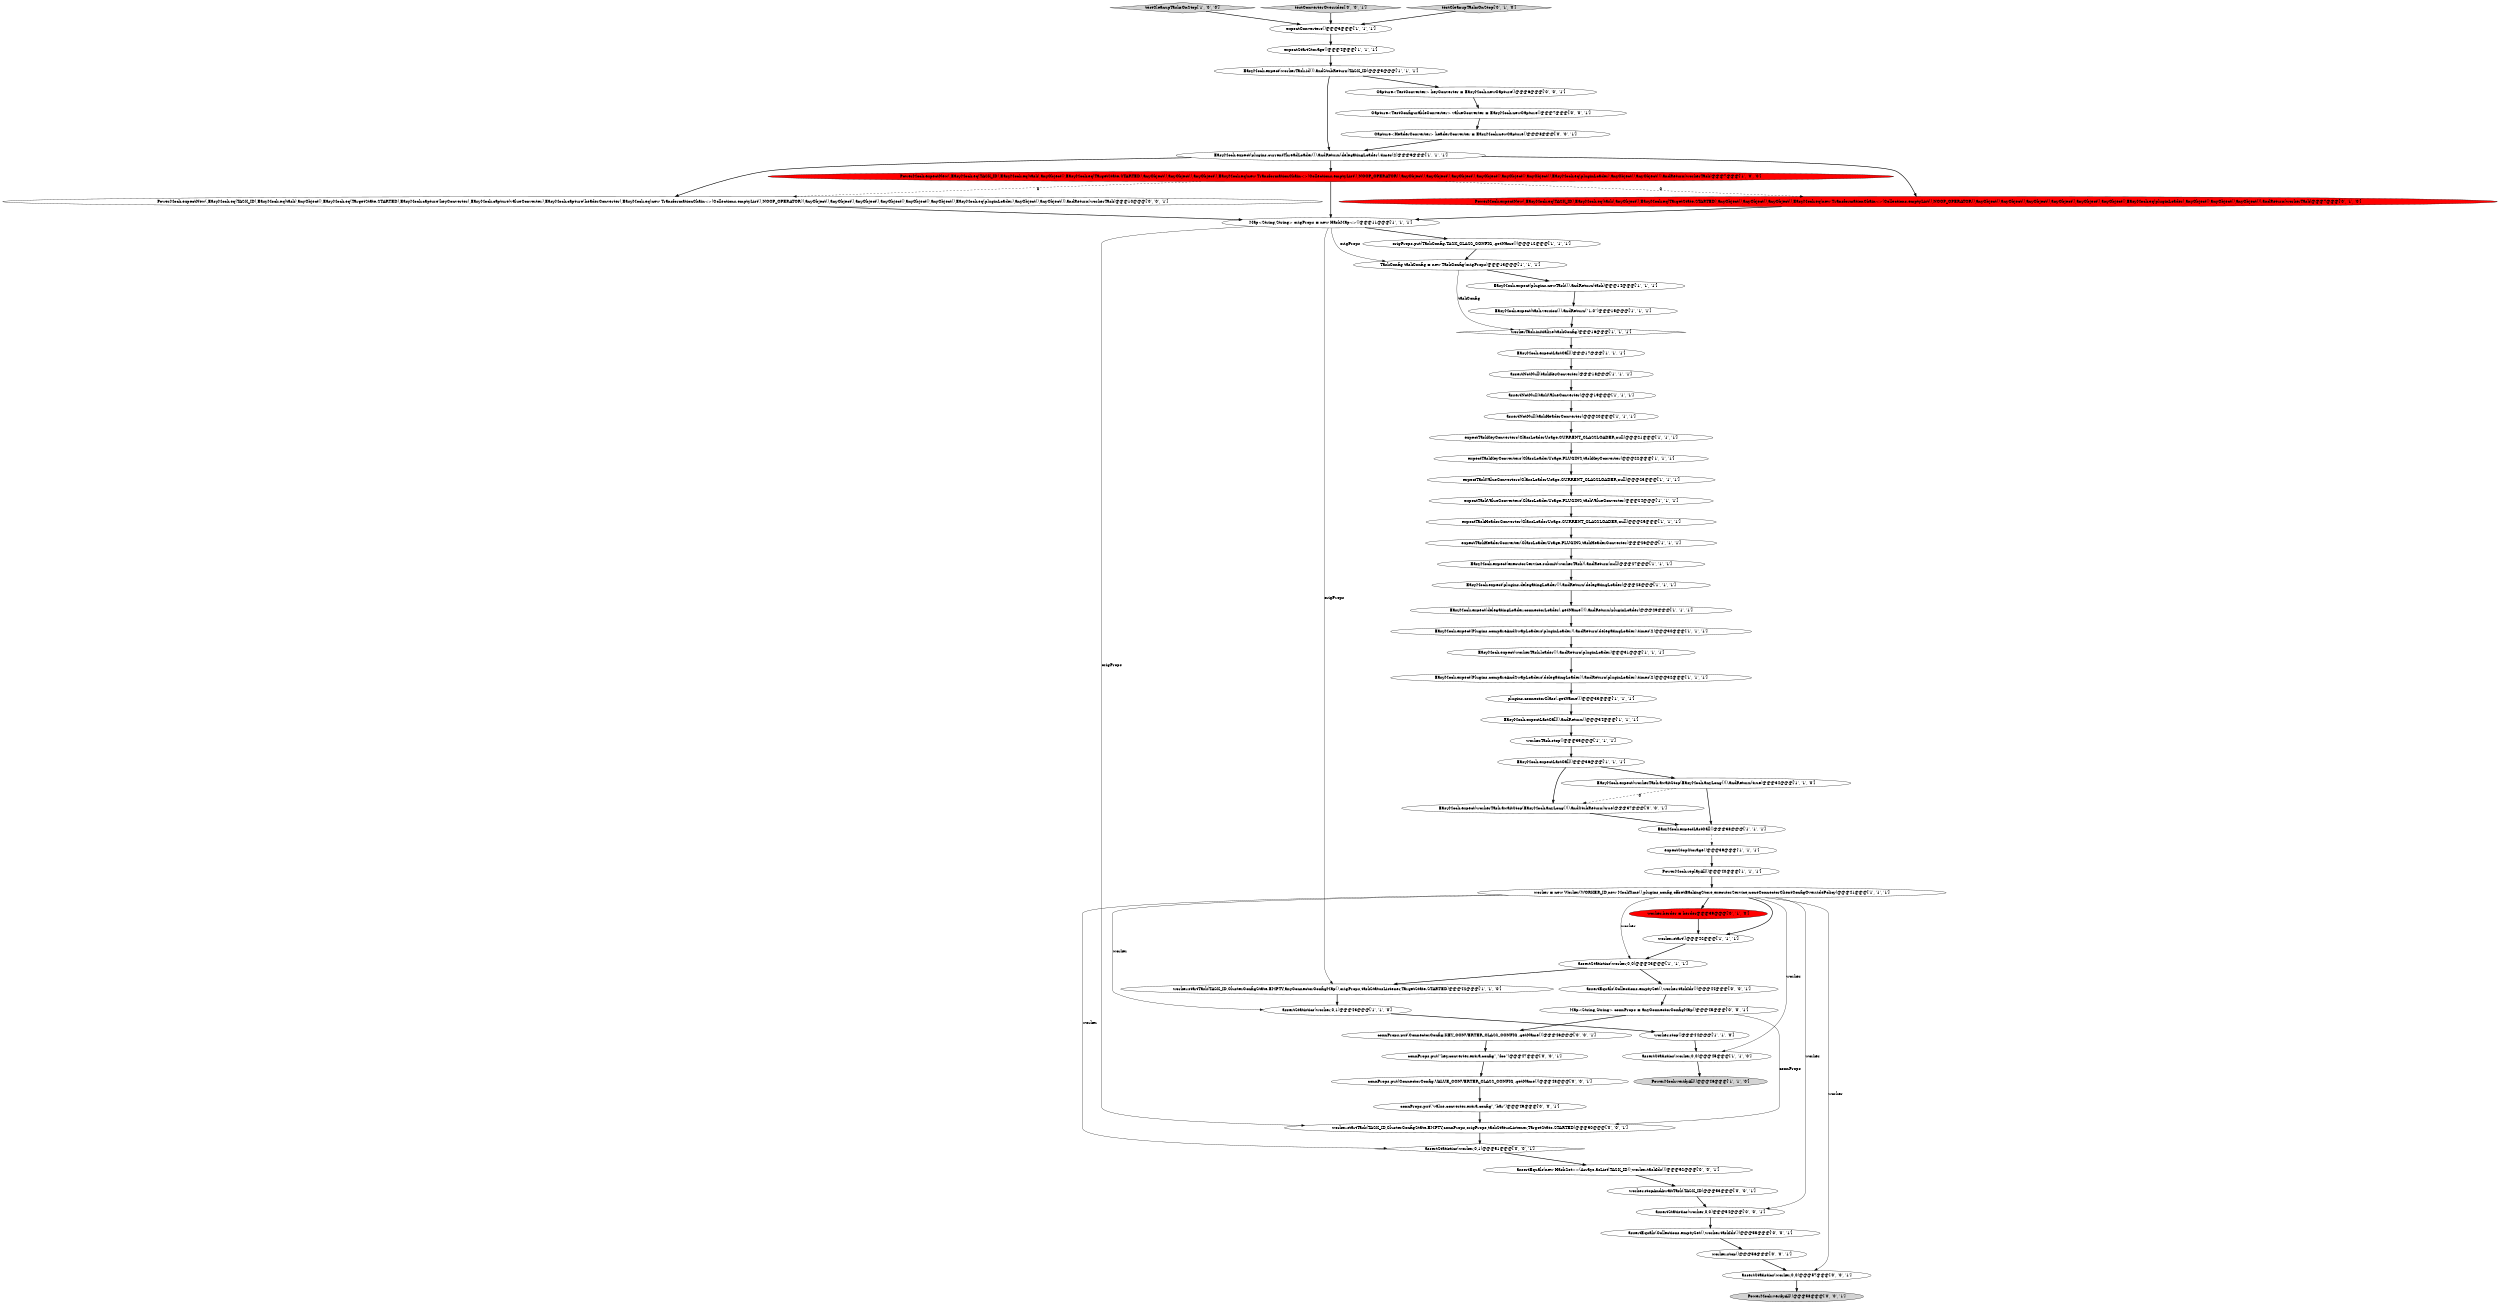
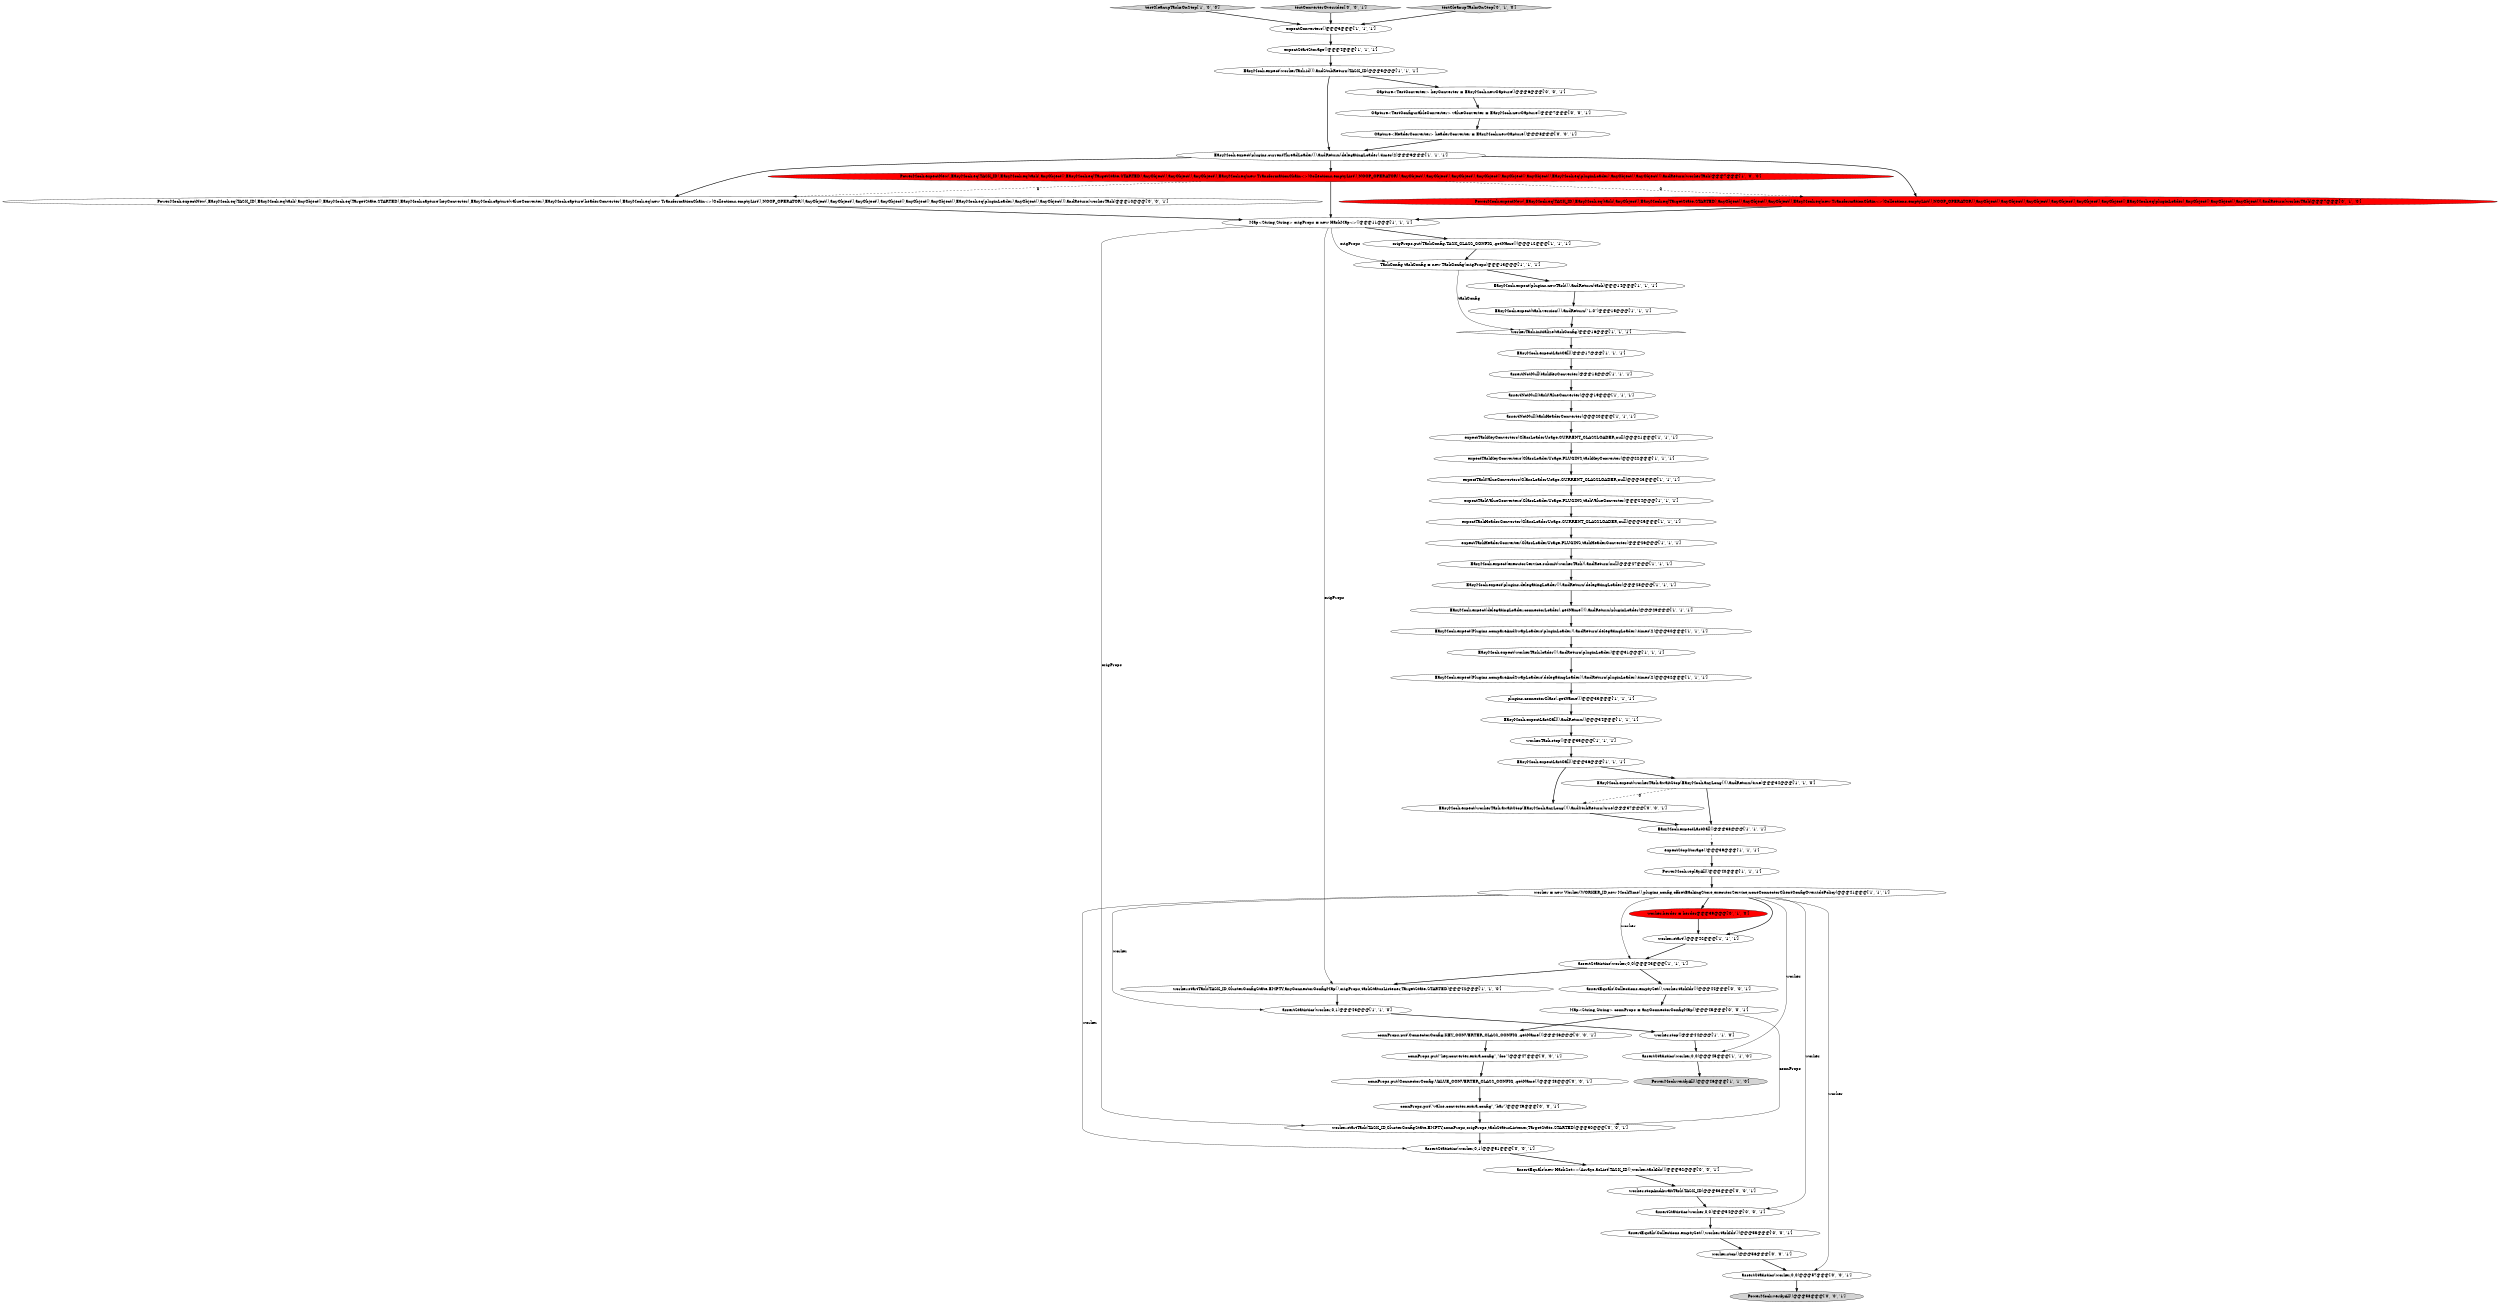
node "assertStatistics(worker,0,1)@@@51@@@['0', '0', '1']": shape diamond -> ellipse
